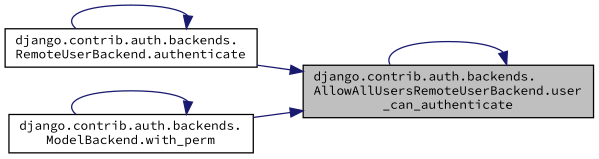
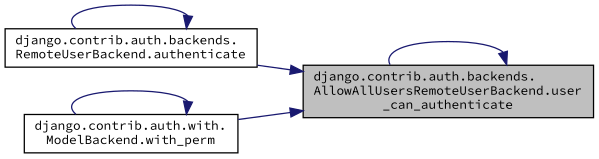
node "django.contrib.auth.backends. ModelBackend.with_perm": label "django.contrib.auth.backends. ModelBackend.with_perm" -> "django.contrib.auth.with. ModelBackend.with_perm"
